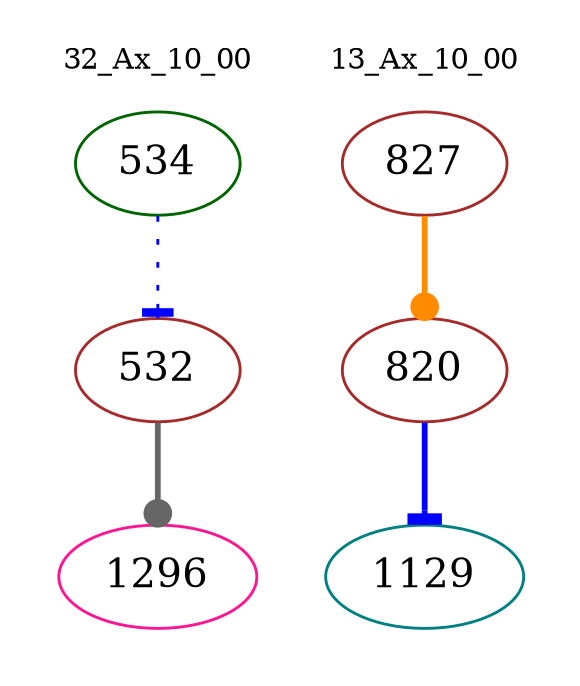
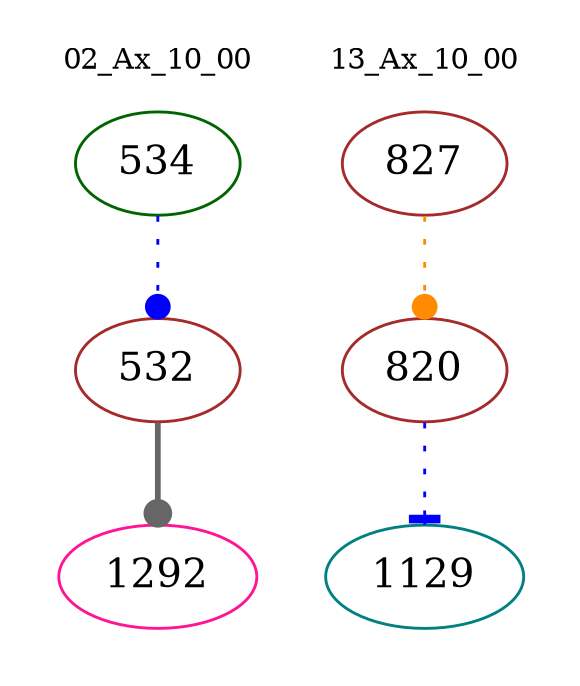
cluster "32_Ax_10_00": label "32_Ax_10_00" -> "02_Ax_10_00"
edge "827" -> "820": style bold -> dotted
edge "534" -> "532": arrowhead tee -> dot
edge "820" -> "1129": style bold -> dotted
node "1296": label "1296" -> "1292"
